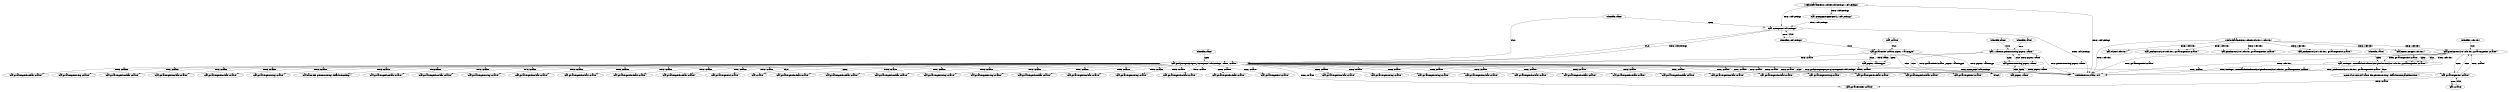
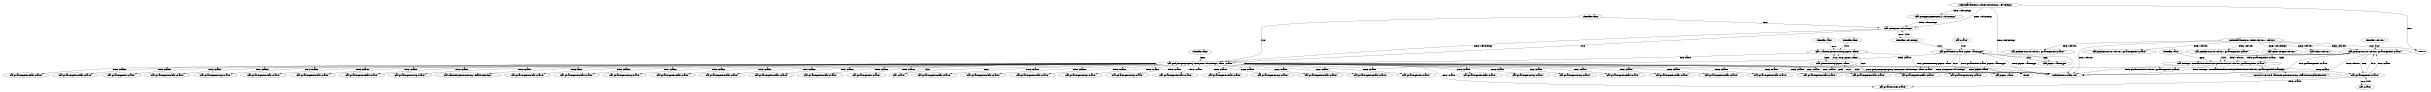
edge "(Call,G_OBJECT(webSettings))" -> "(MethodReturn,static void)": removed, label "DDG: webSettings"
edge "(MethodParameterIn,WebKitWebView* webView)" -> "(Call,GTK_WIDGET(webView))": label "DDG: webView" -> "DDG: webSettings"
node "1000100": added
